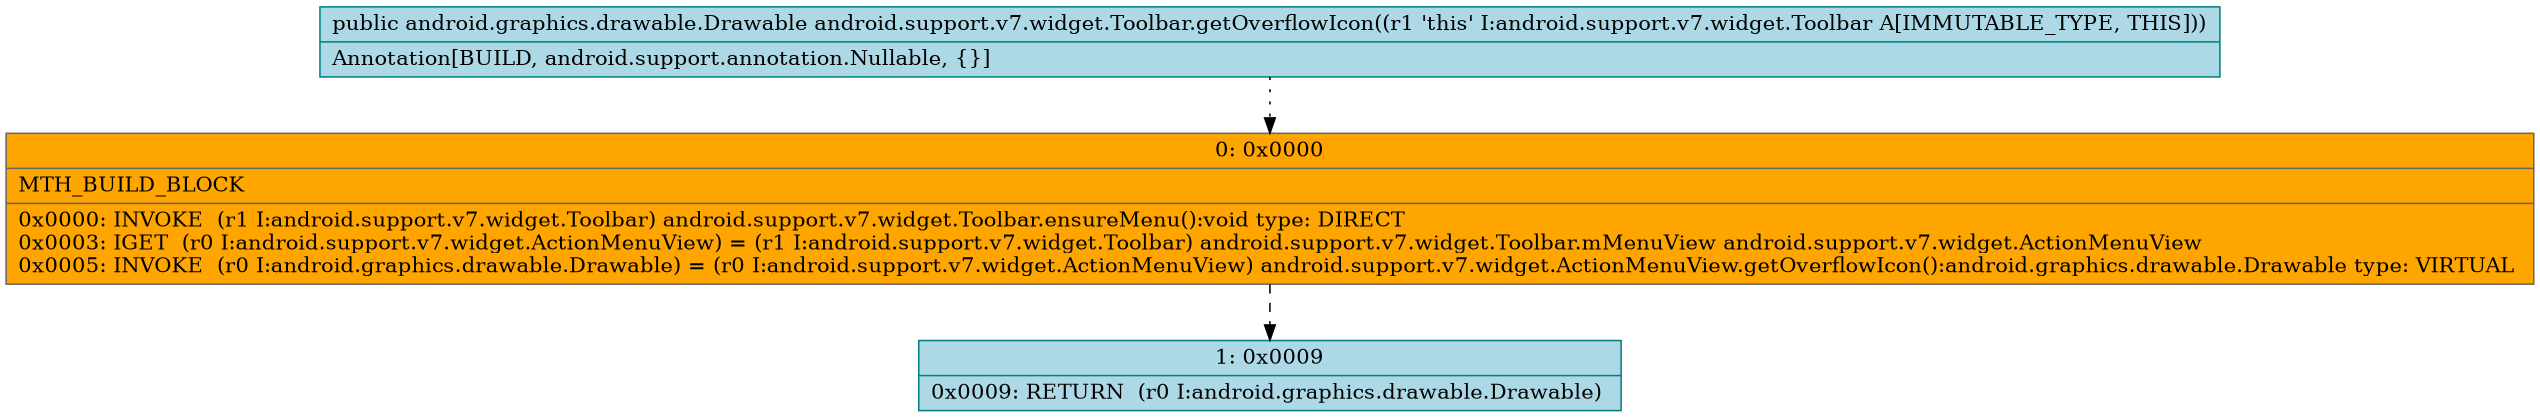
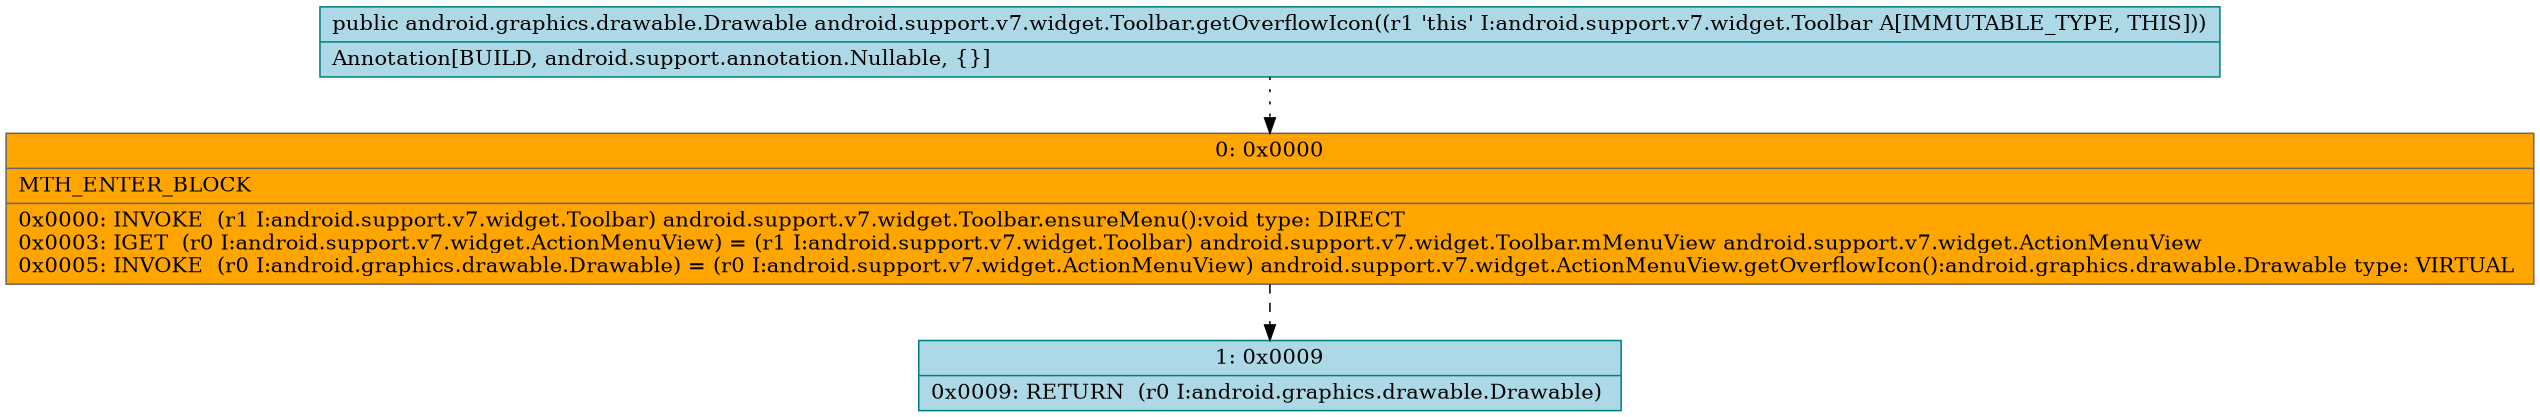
node "0: 0x0000": text "MTH_BUILD_BLOCK" -> "MTH_ENTER_BLOCK"
